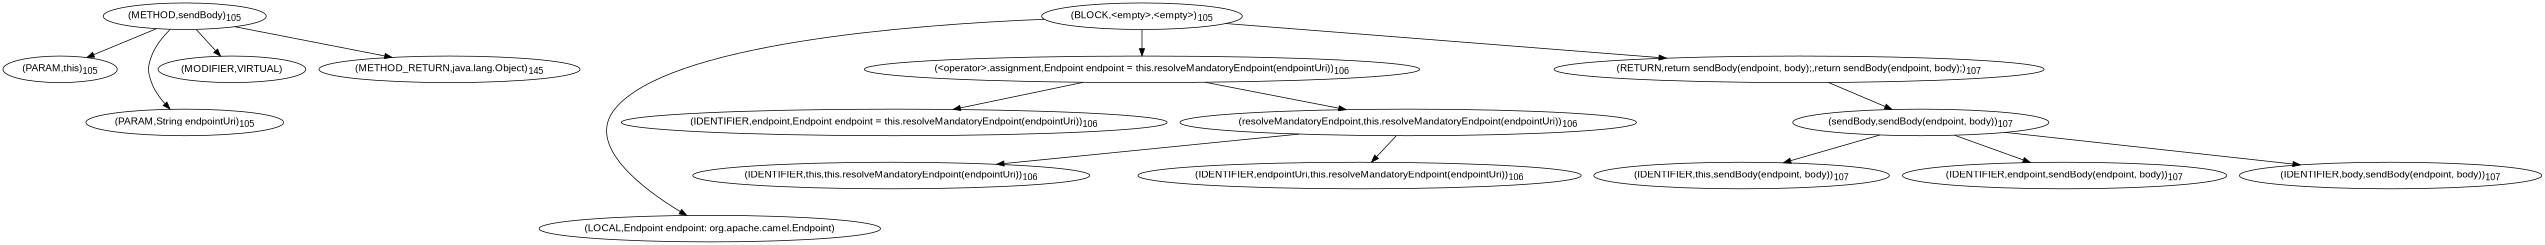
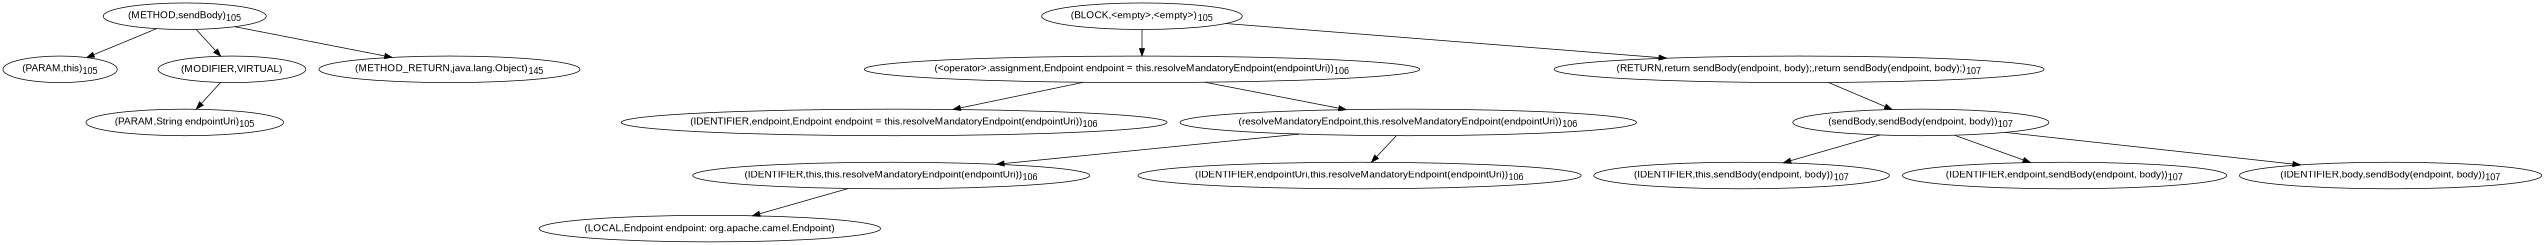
edge "(BLOCK,<empty>,<empty>)" -> "(LOCAL,Endpoint endpoint: org.apache.camel.Endpoint)": now "(IDENTIFIER,this,this.resolveMandatoryEndpoint(endpointUri))" -> "(LOCAL,Endpoint endpoint: org.apache.camel.Endpoint)"
edge "(METHOD,sendBody)" -> "(PARAM,String endpointUri)": now "(MODIFIER,VIRTUAL)" -> "(PARAM,String endpointUri)"
